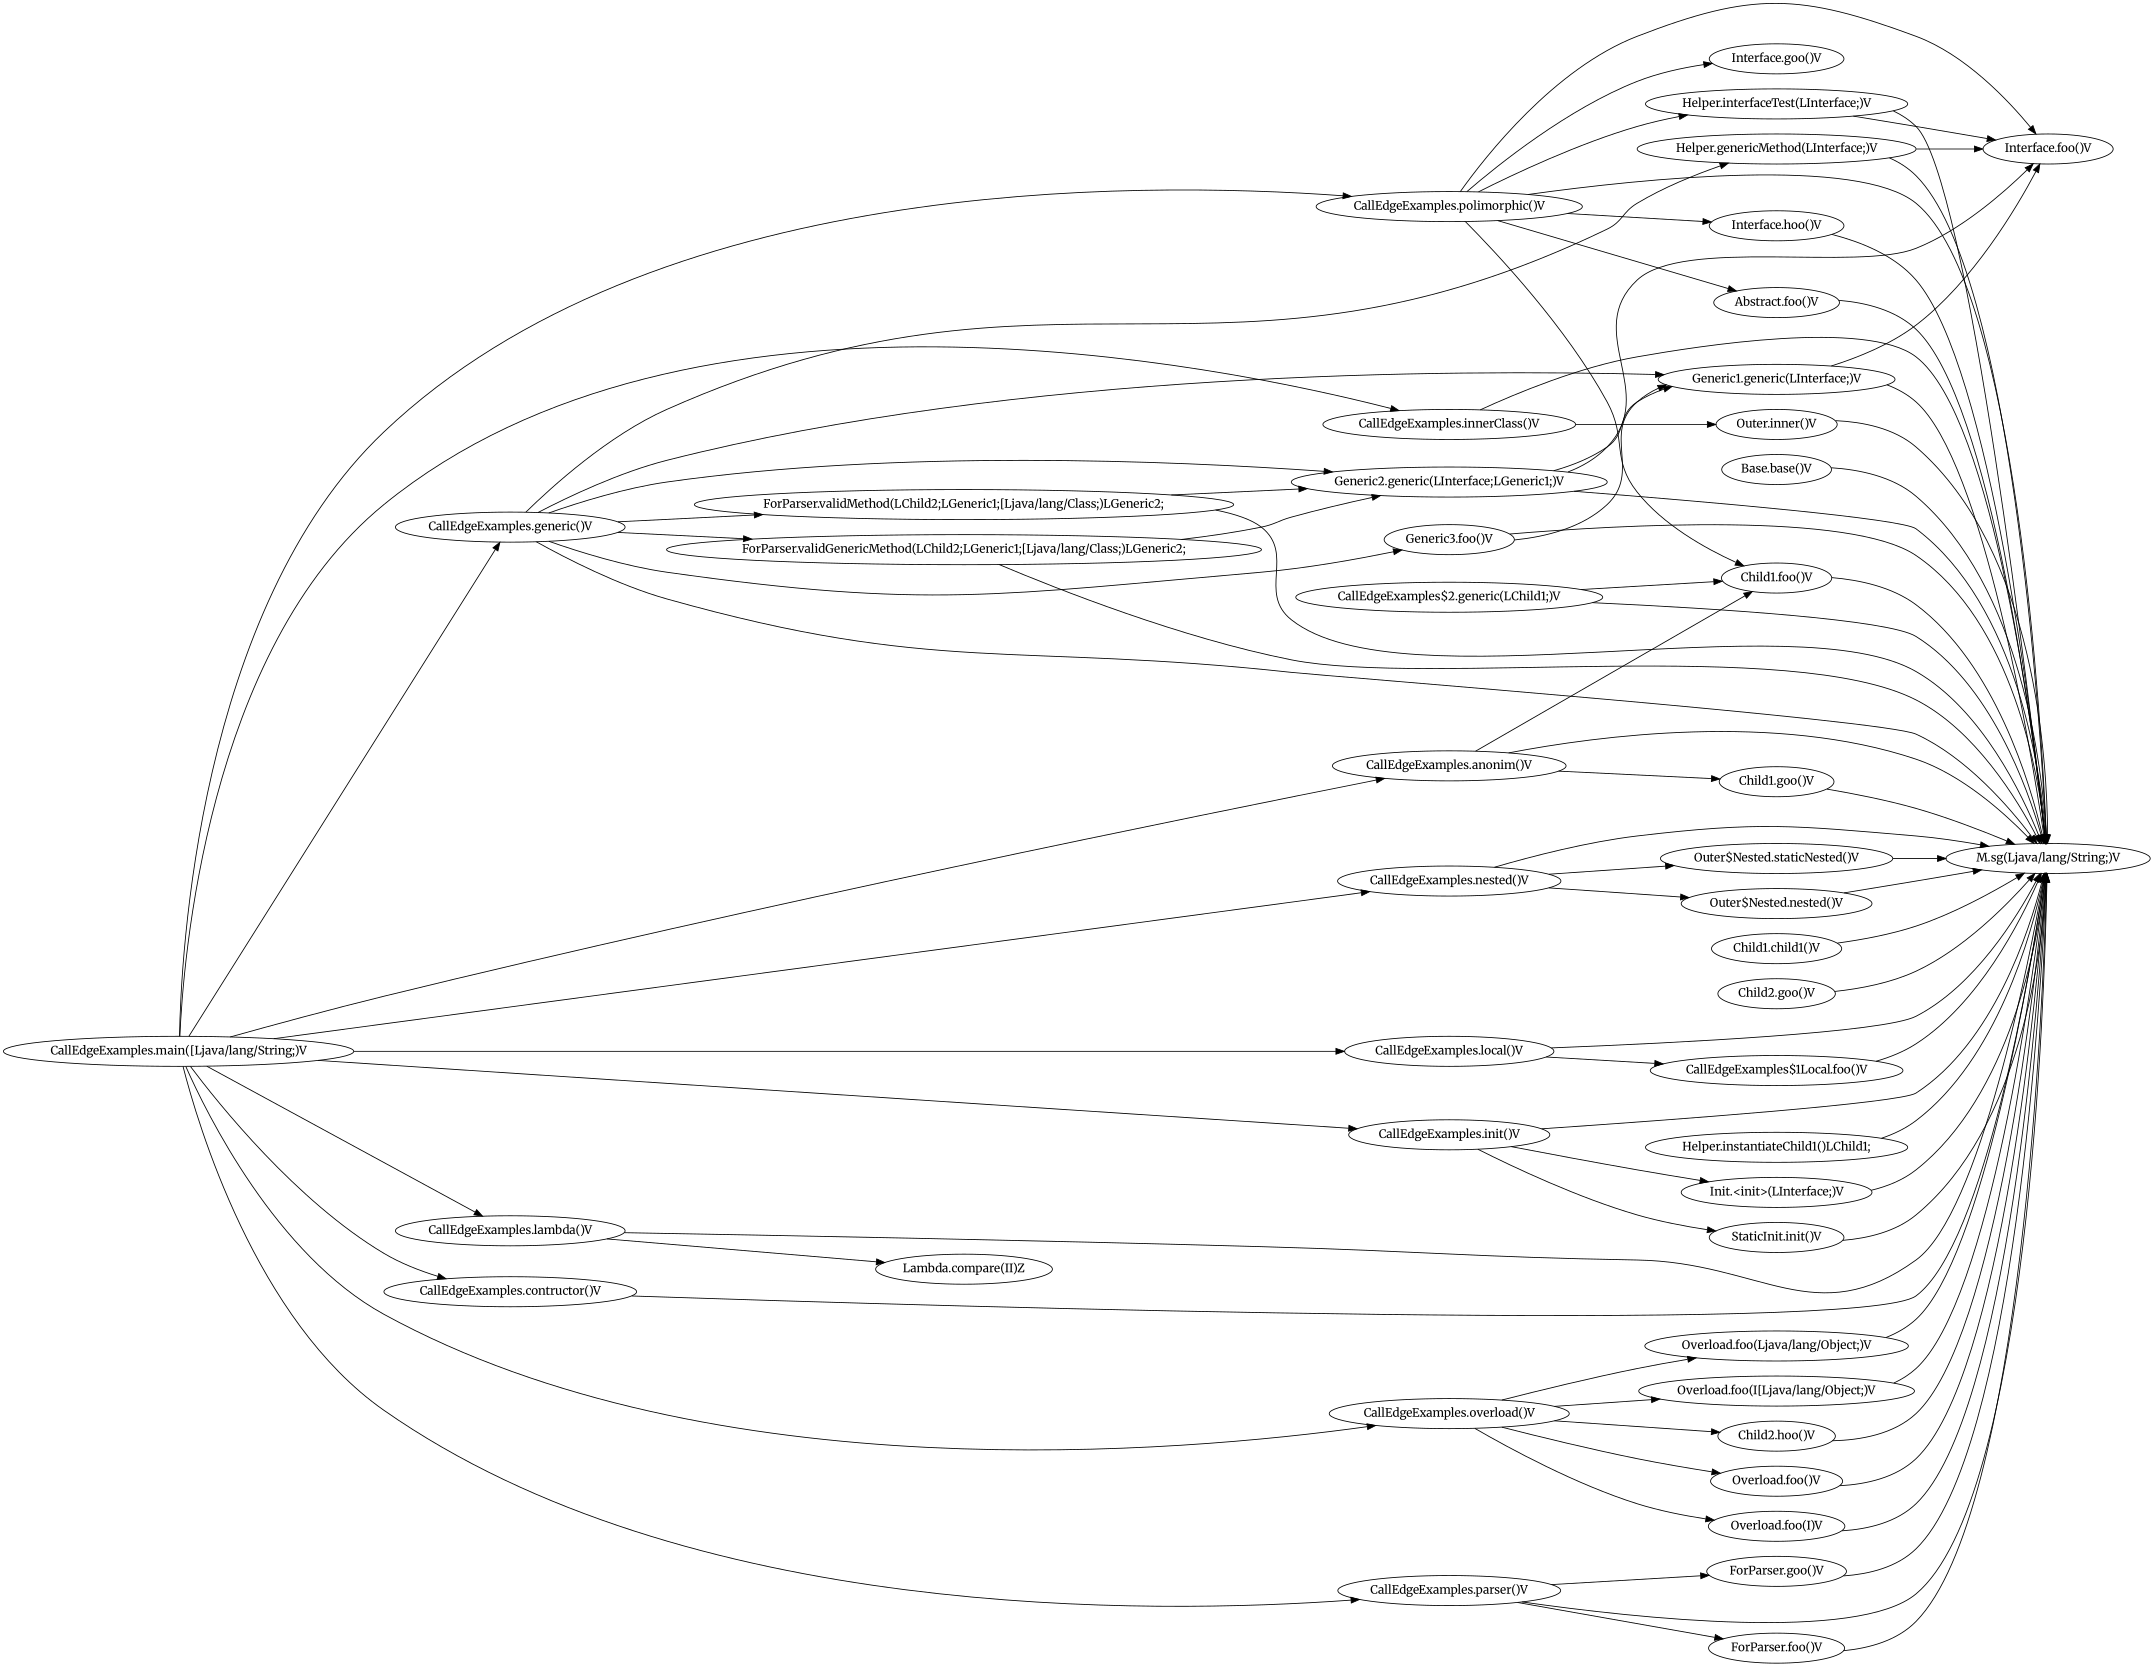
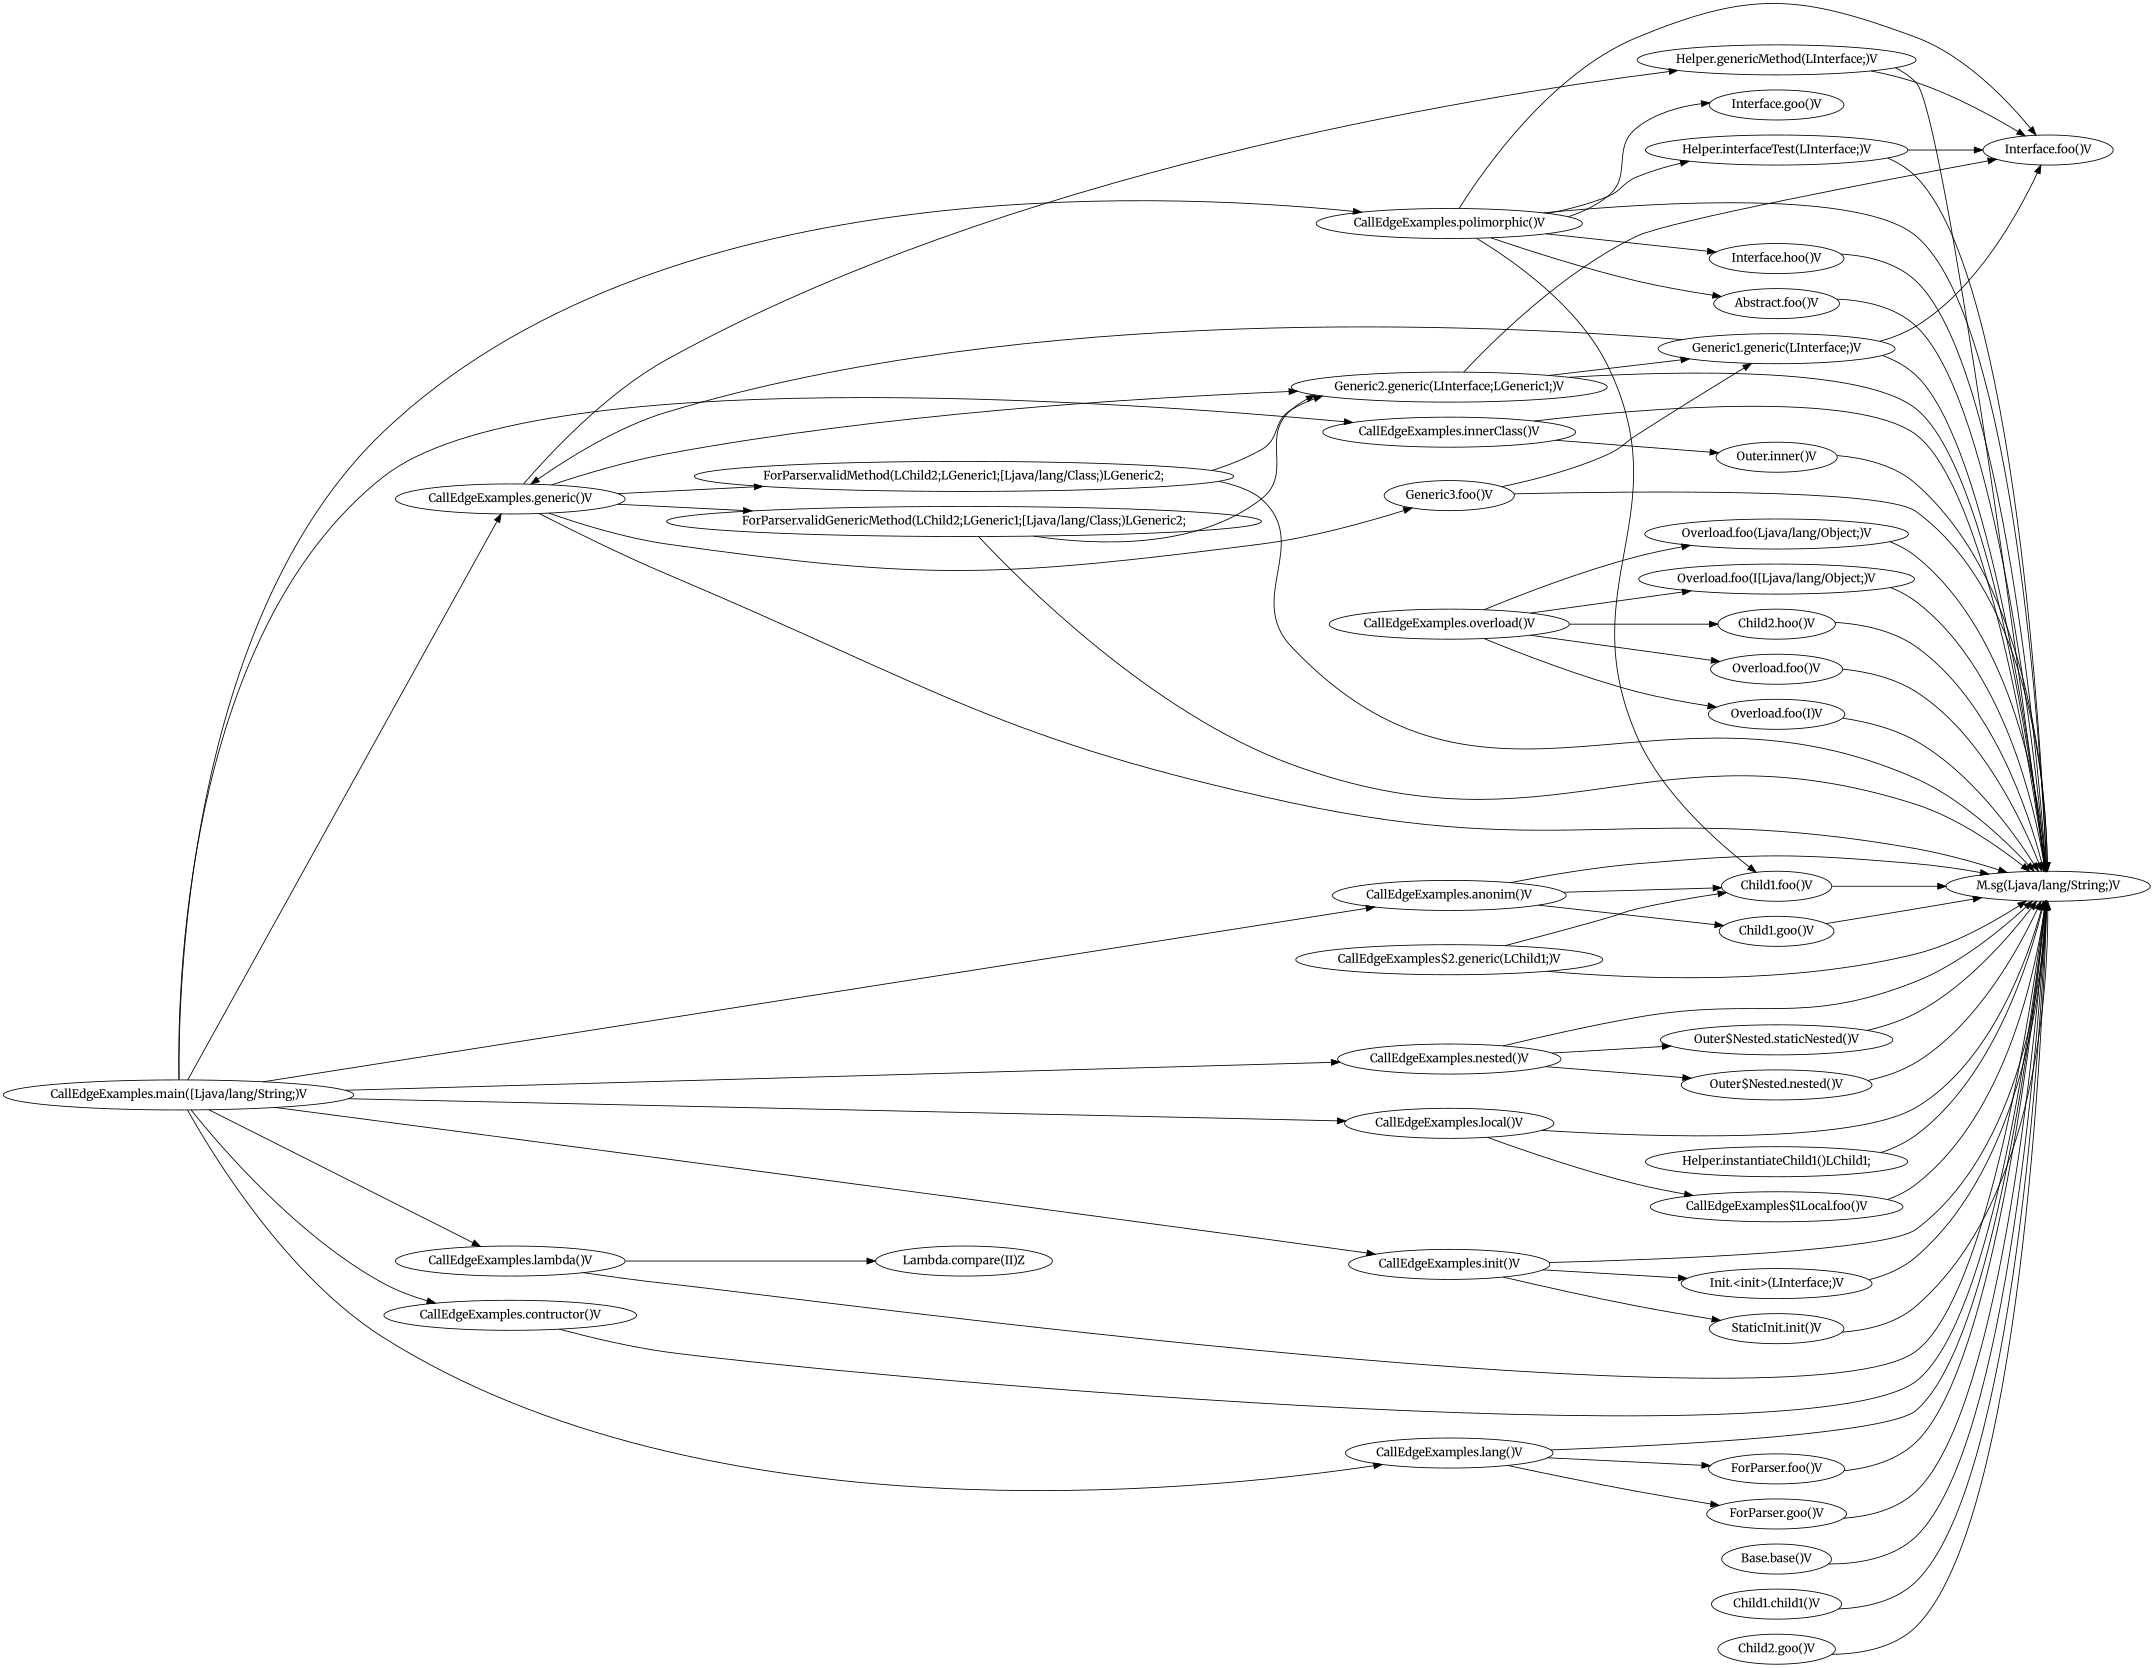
edge "CallEdgeExamples.generic()V" -> "Generic1.generic(LInterface;)V": reversed
edge "CallEdgeExamples.main([Ljava/lang/String;)V" -> "CallEdgeExamples.overload()V": removed
node "CallEdgeExamples.parser()V": label "CallEdgeExamples.parser()V" -> "CallEdgeExamples.lang()V"
